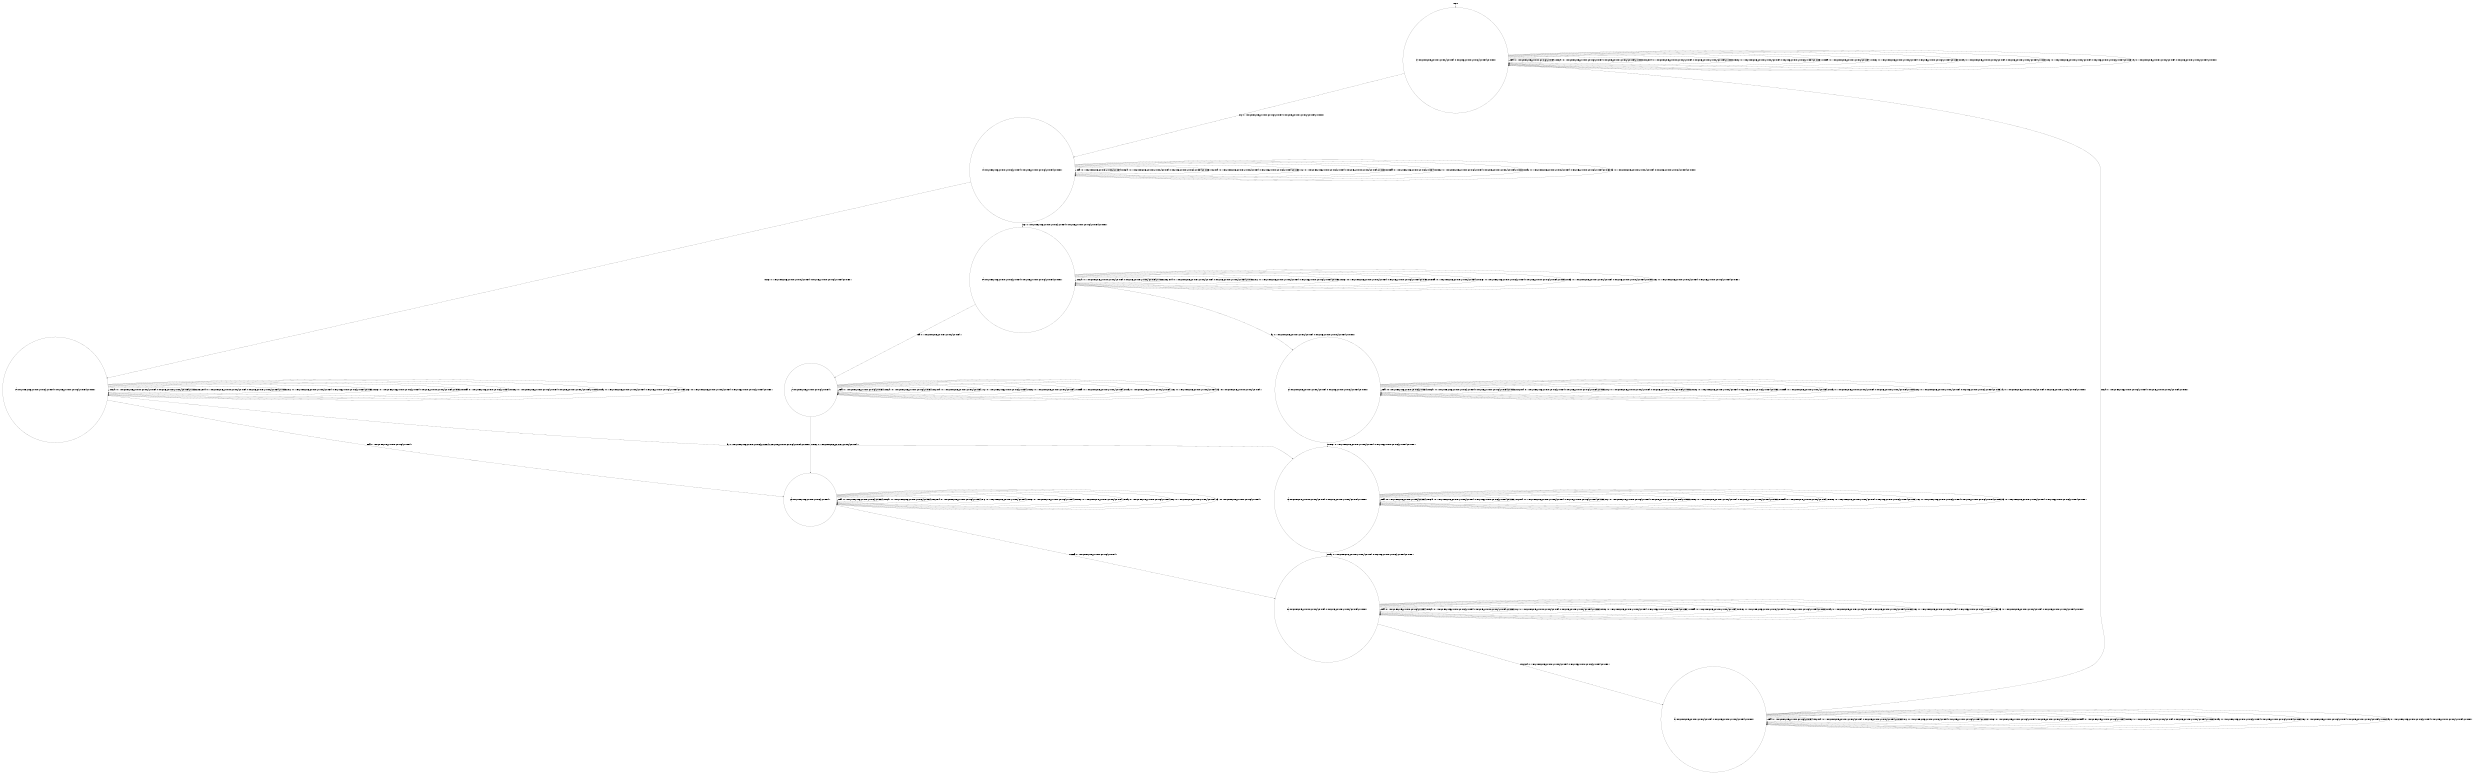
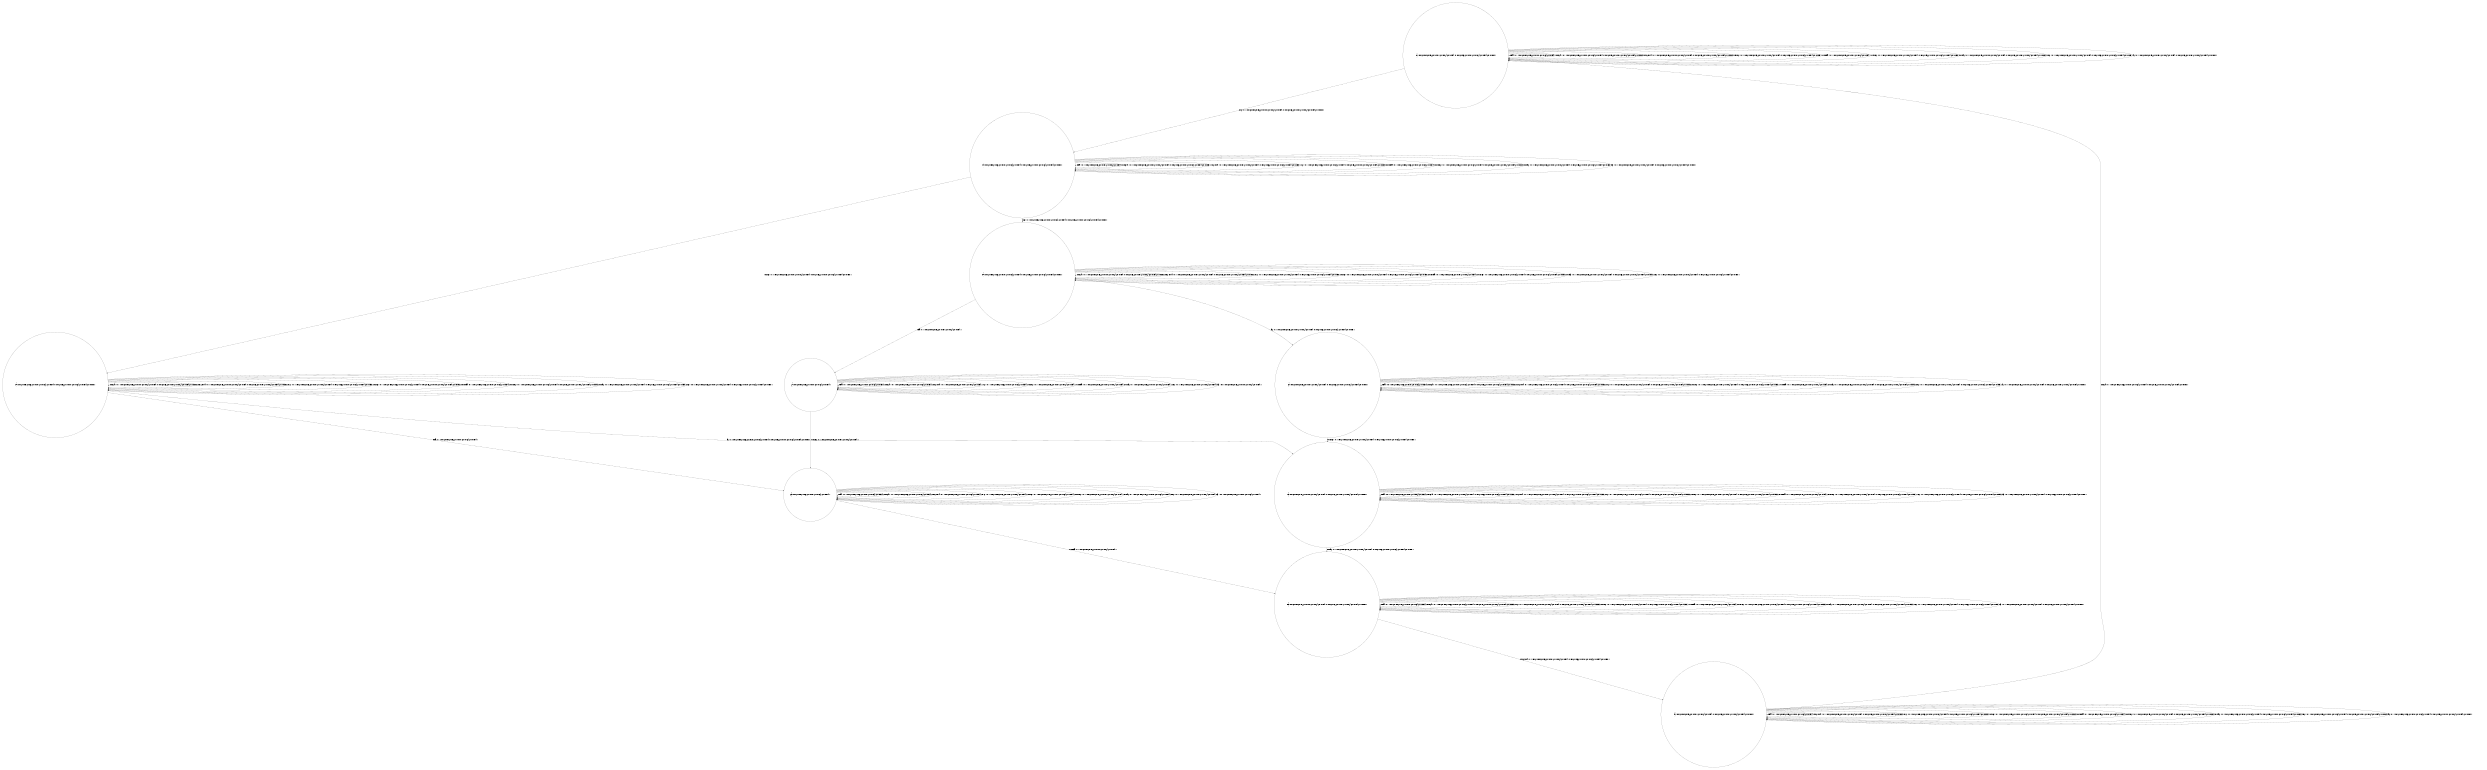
node "__start0": removed
